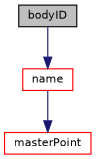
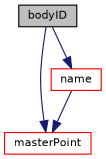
edge "bodyID" -> "masterPoint": added
